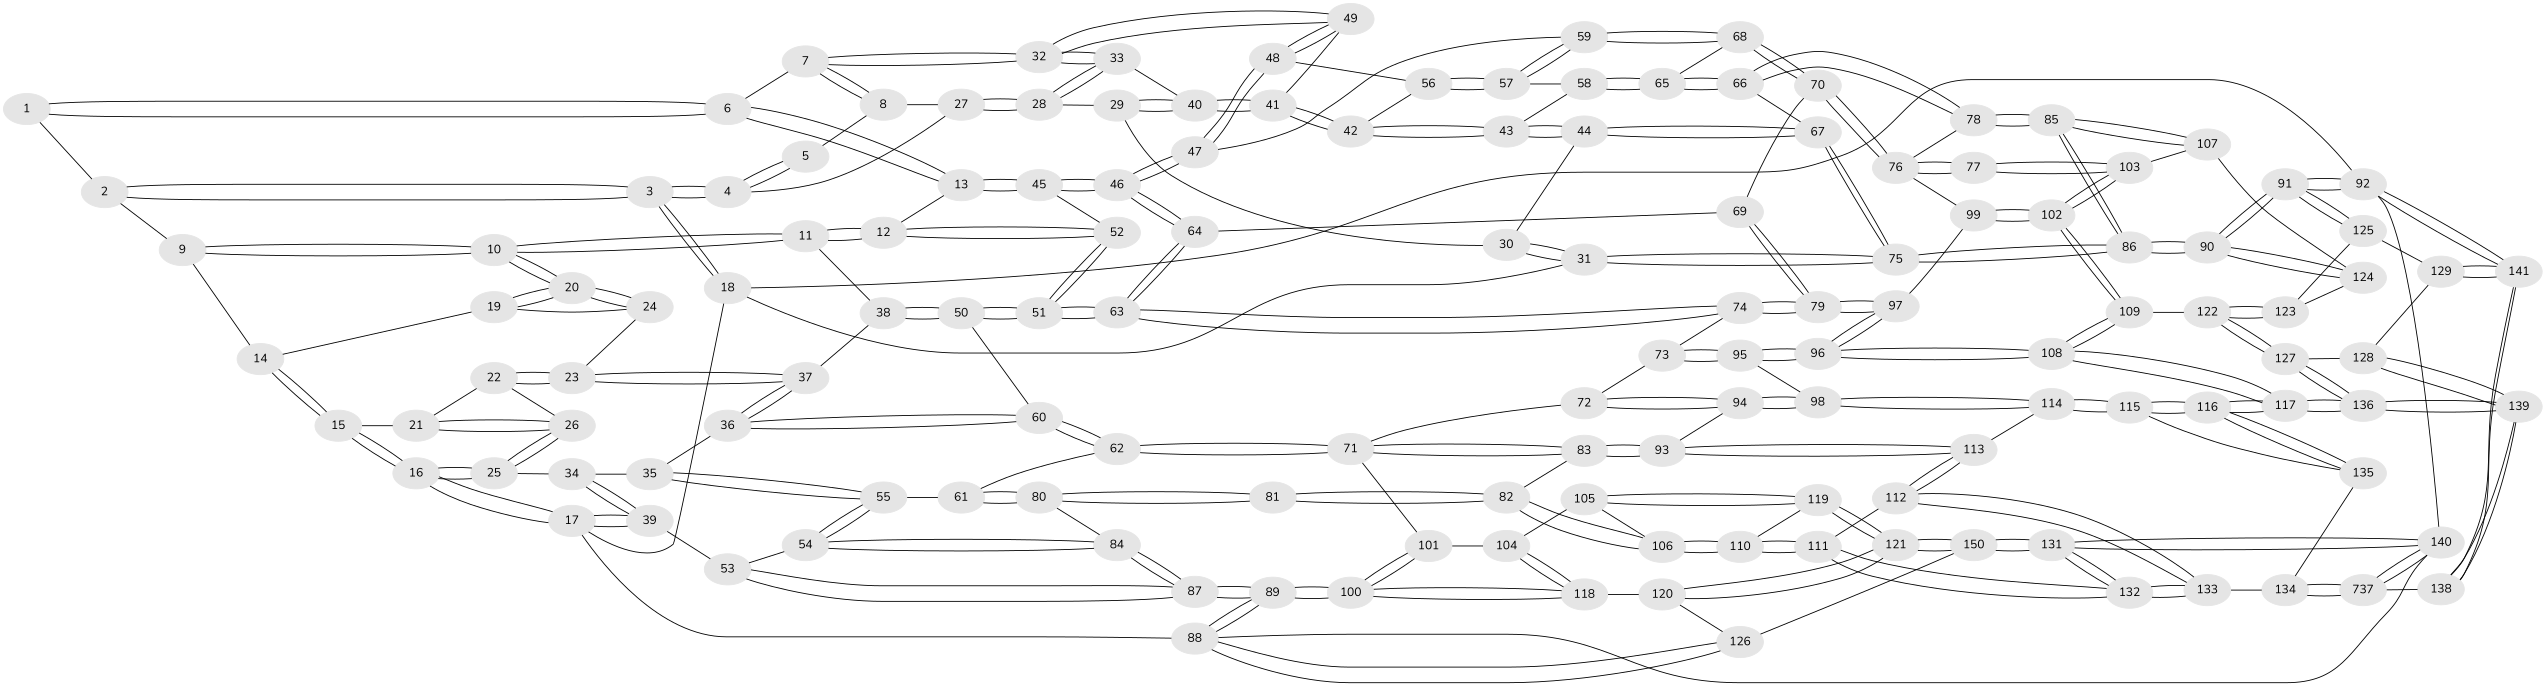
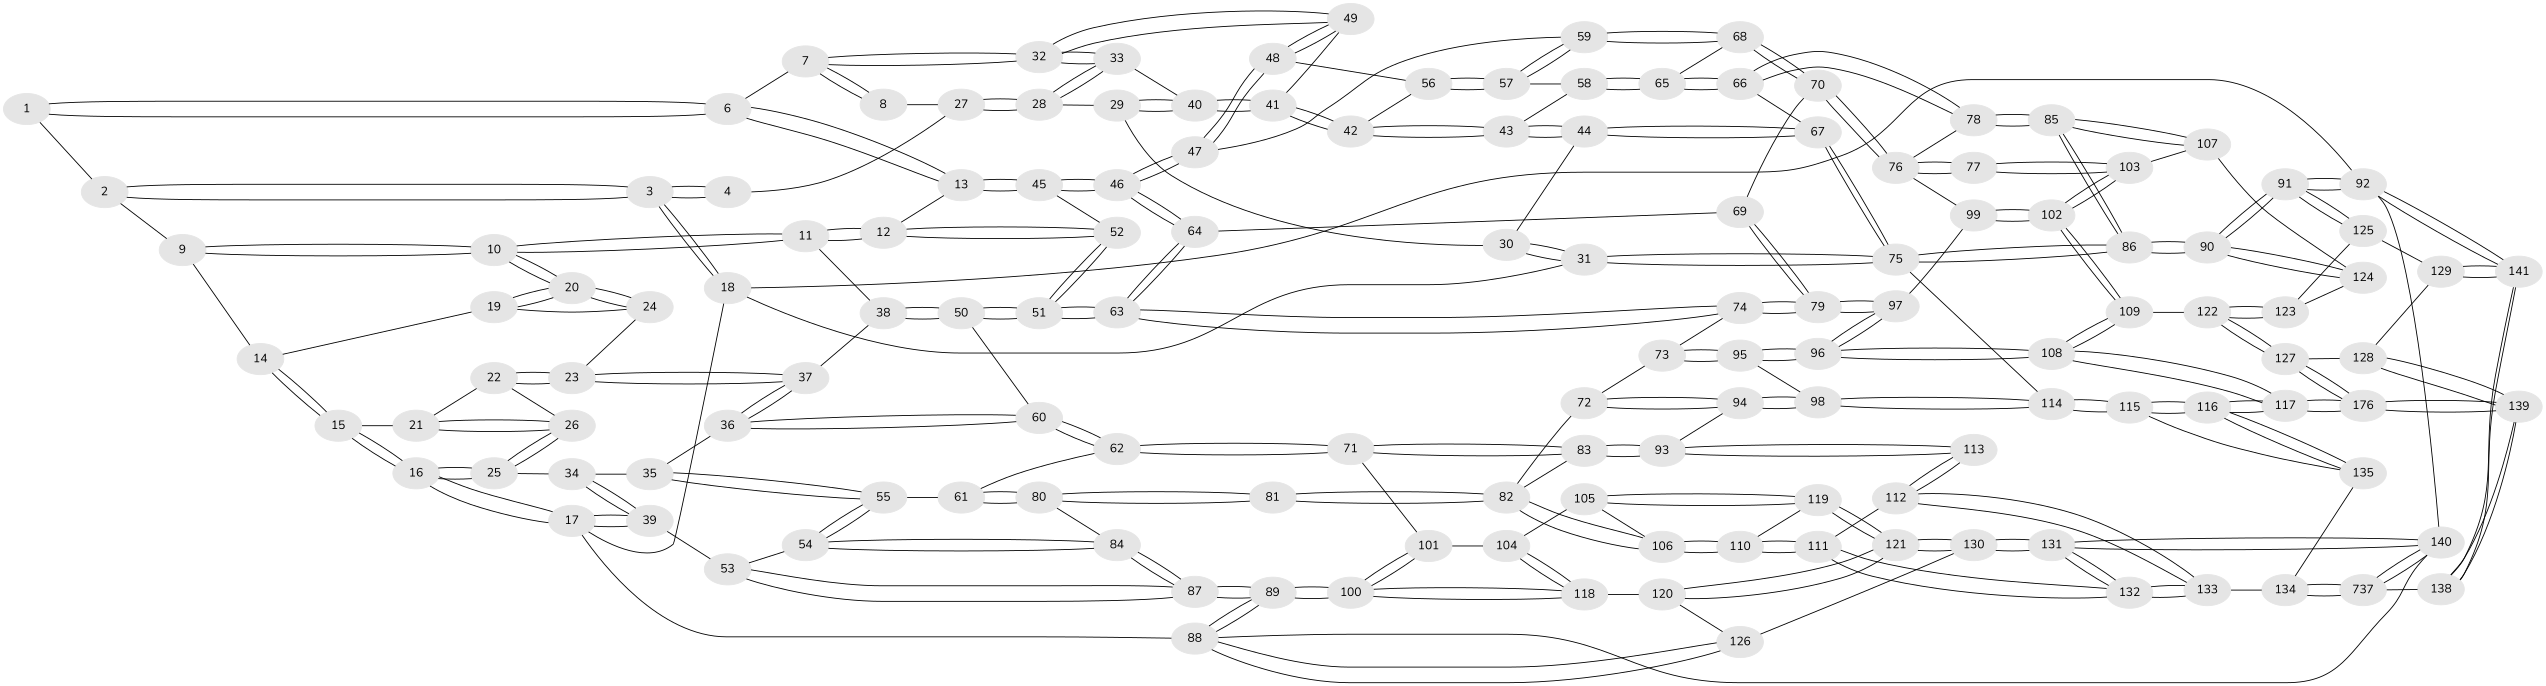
node "5": removed
node "136": label "136" -> "176"
edge "72" -- "71": now "72" -- "82"
edge "114" -- "113": now "114" -- "75"
node "150": label "150" -> "130"
